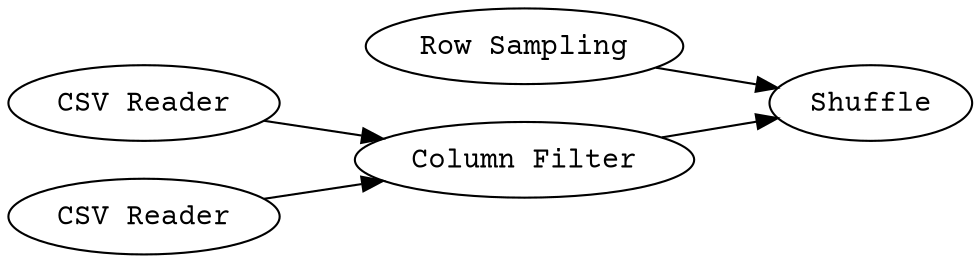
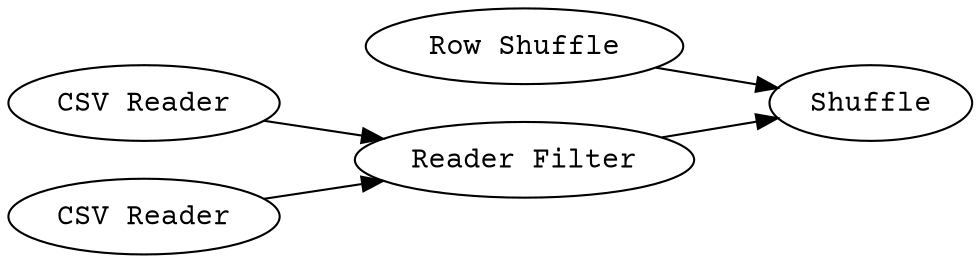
node "Row Sampling": label "Row Sampling" -> "Row Shuffle"
node "Column Filter": label "Column Filter" -> "Reader Filter"
